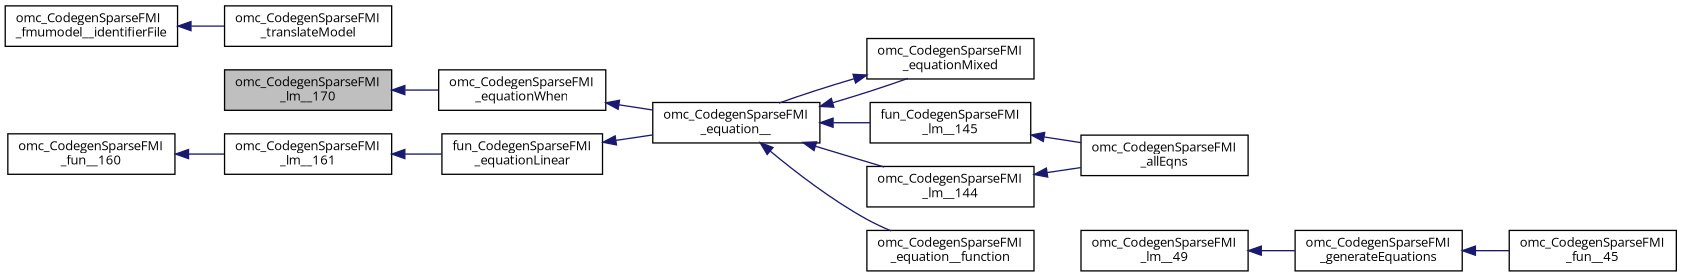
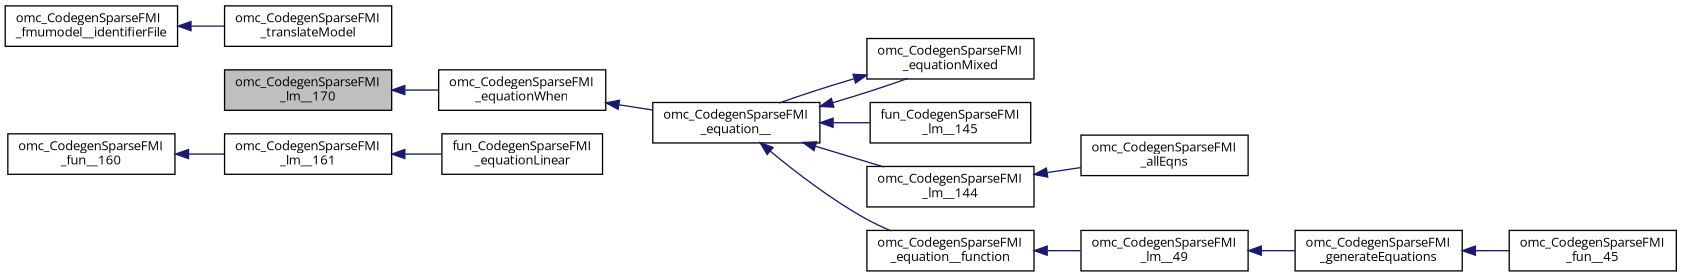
edge "omc_CodegenSparseFMI _equation__" -> "fun_CodegenSparseFMI _equationLinear": removed
edge "omc_CodegenSparseFMI _allEqns" -> "fun_CodegenSparseFMI _lm__145": removed
edge "omc_CodegenSparseFMI _lm__49" -> "omc_CodegenSparseFMI _equation__function": added
